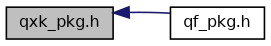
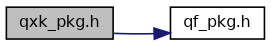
edge "qf_pkg.h" -> "qxk_pkg.h": reversed
